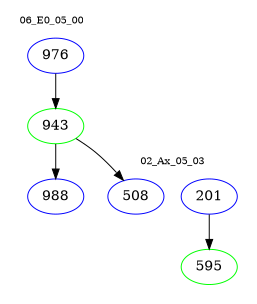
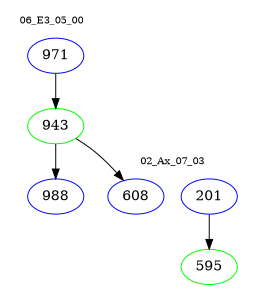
cluster "06_E0_05_00": label "06_E0_05_00" -> "06_E3_05_00"
node "976": label "976" -> "971"
cluster "02_Ax_05_03": label "02_Ax_05_03" -> "02_Ax_07_03"
node "508": label "508" -> "608"
